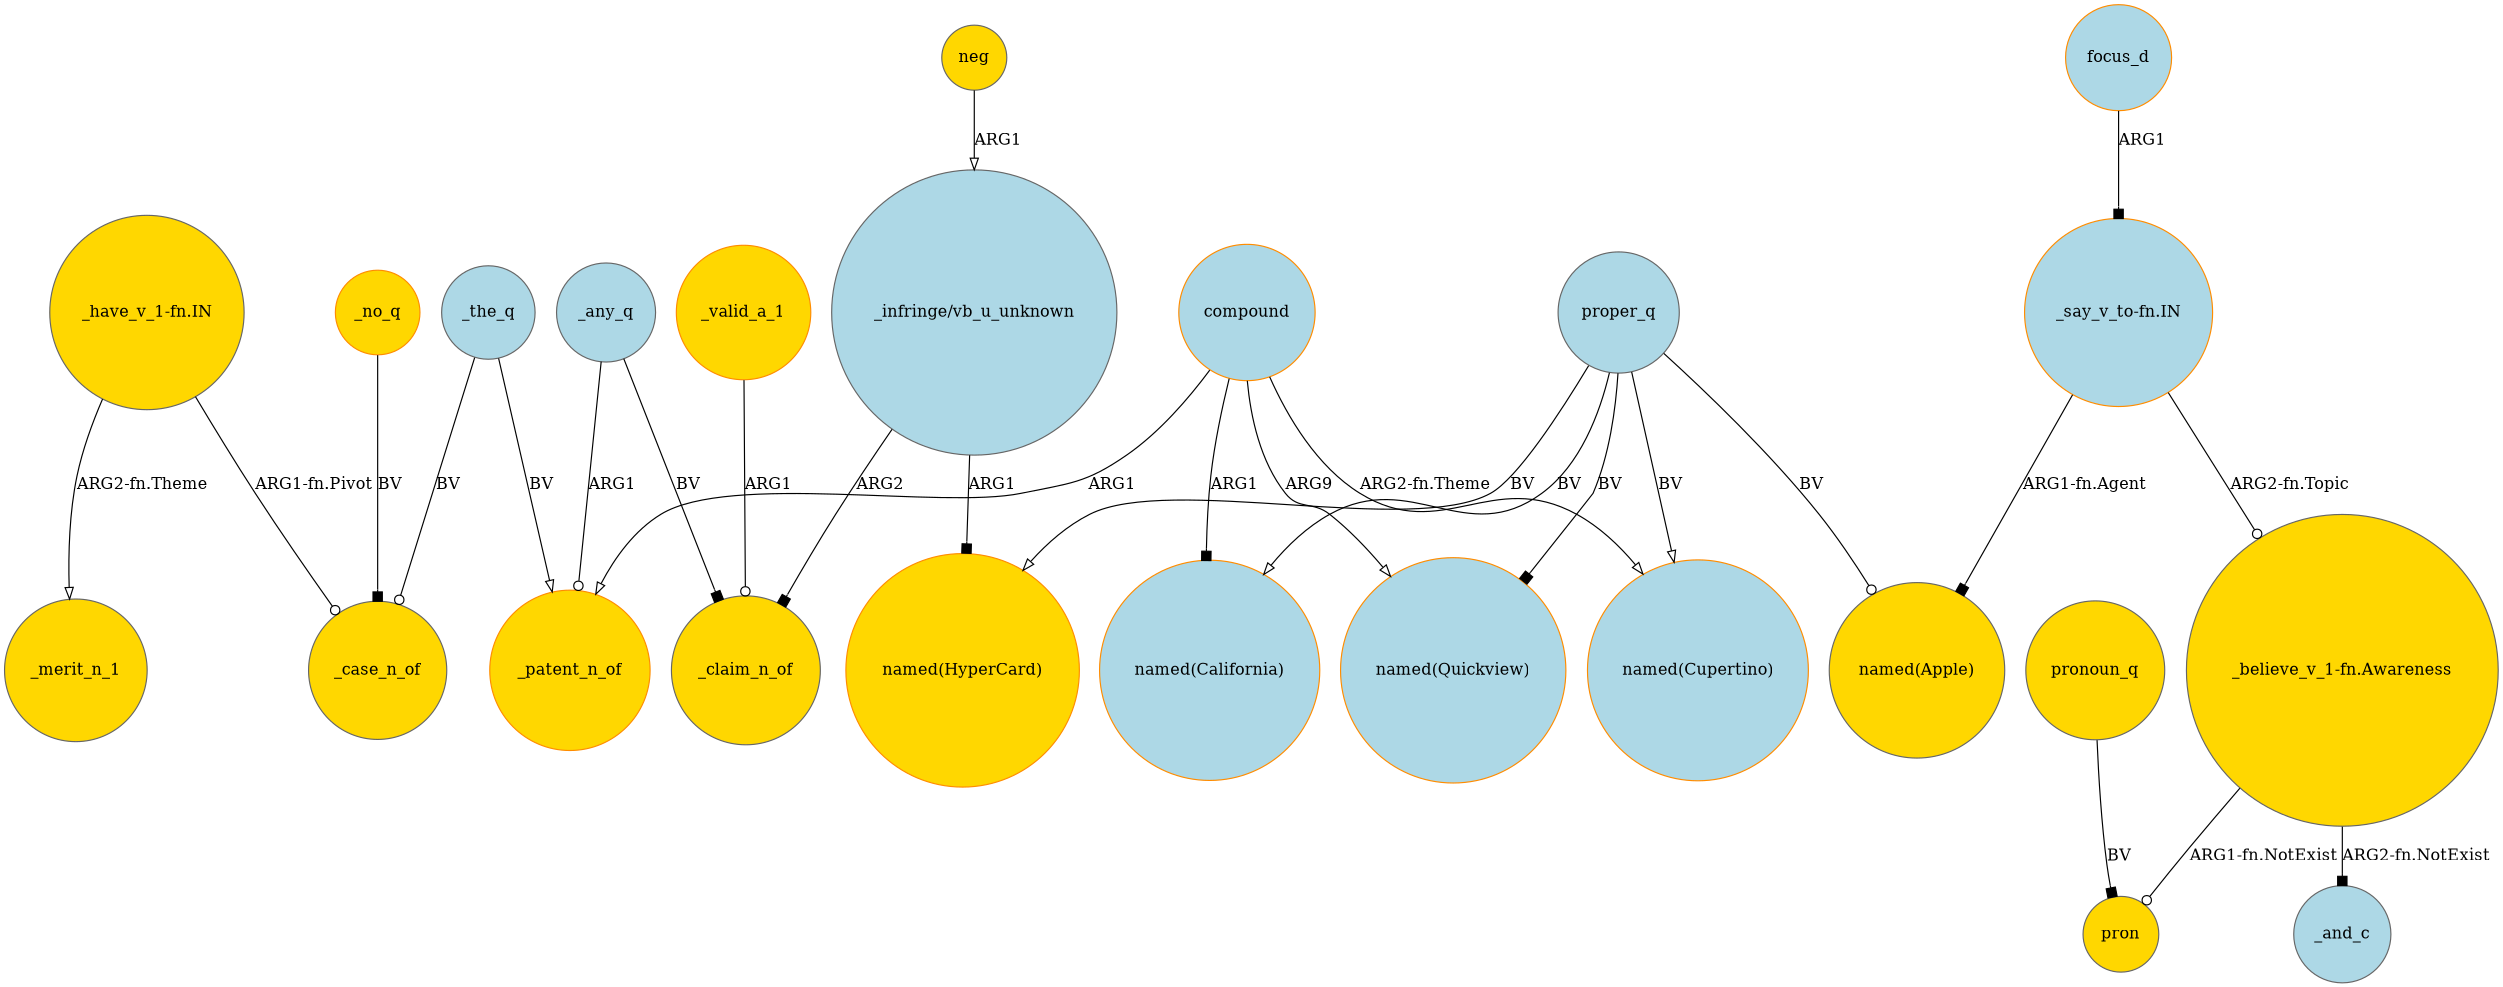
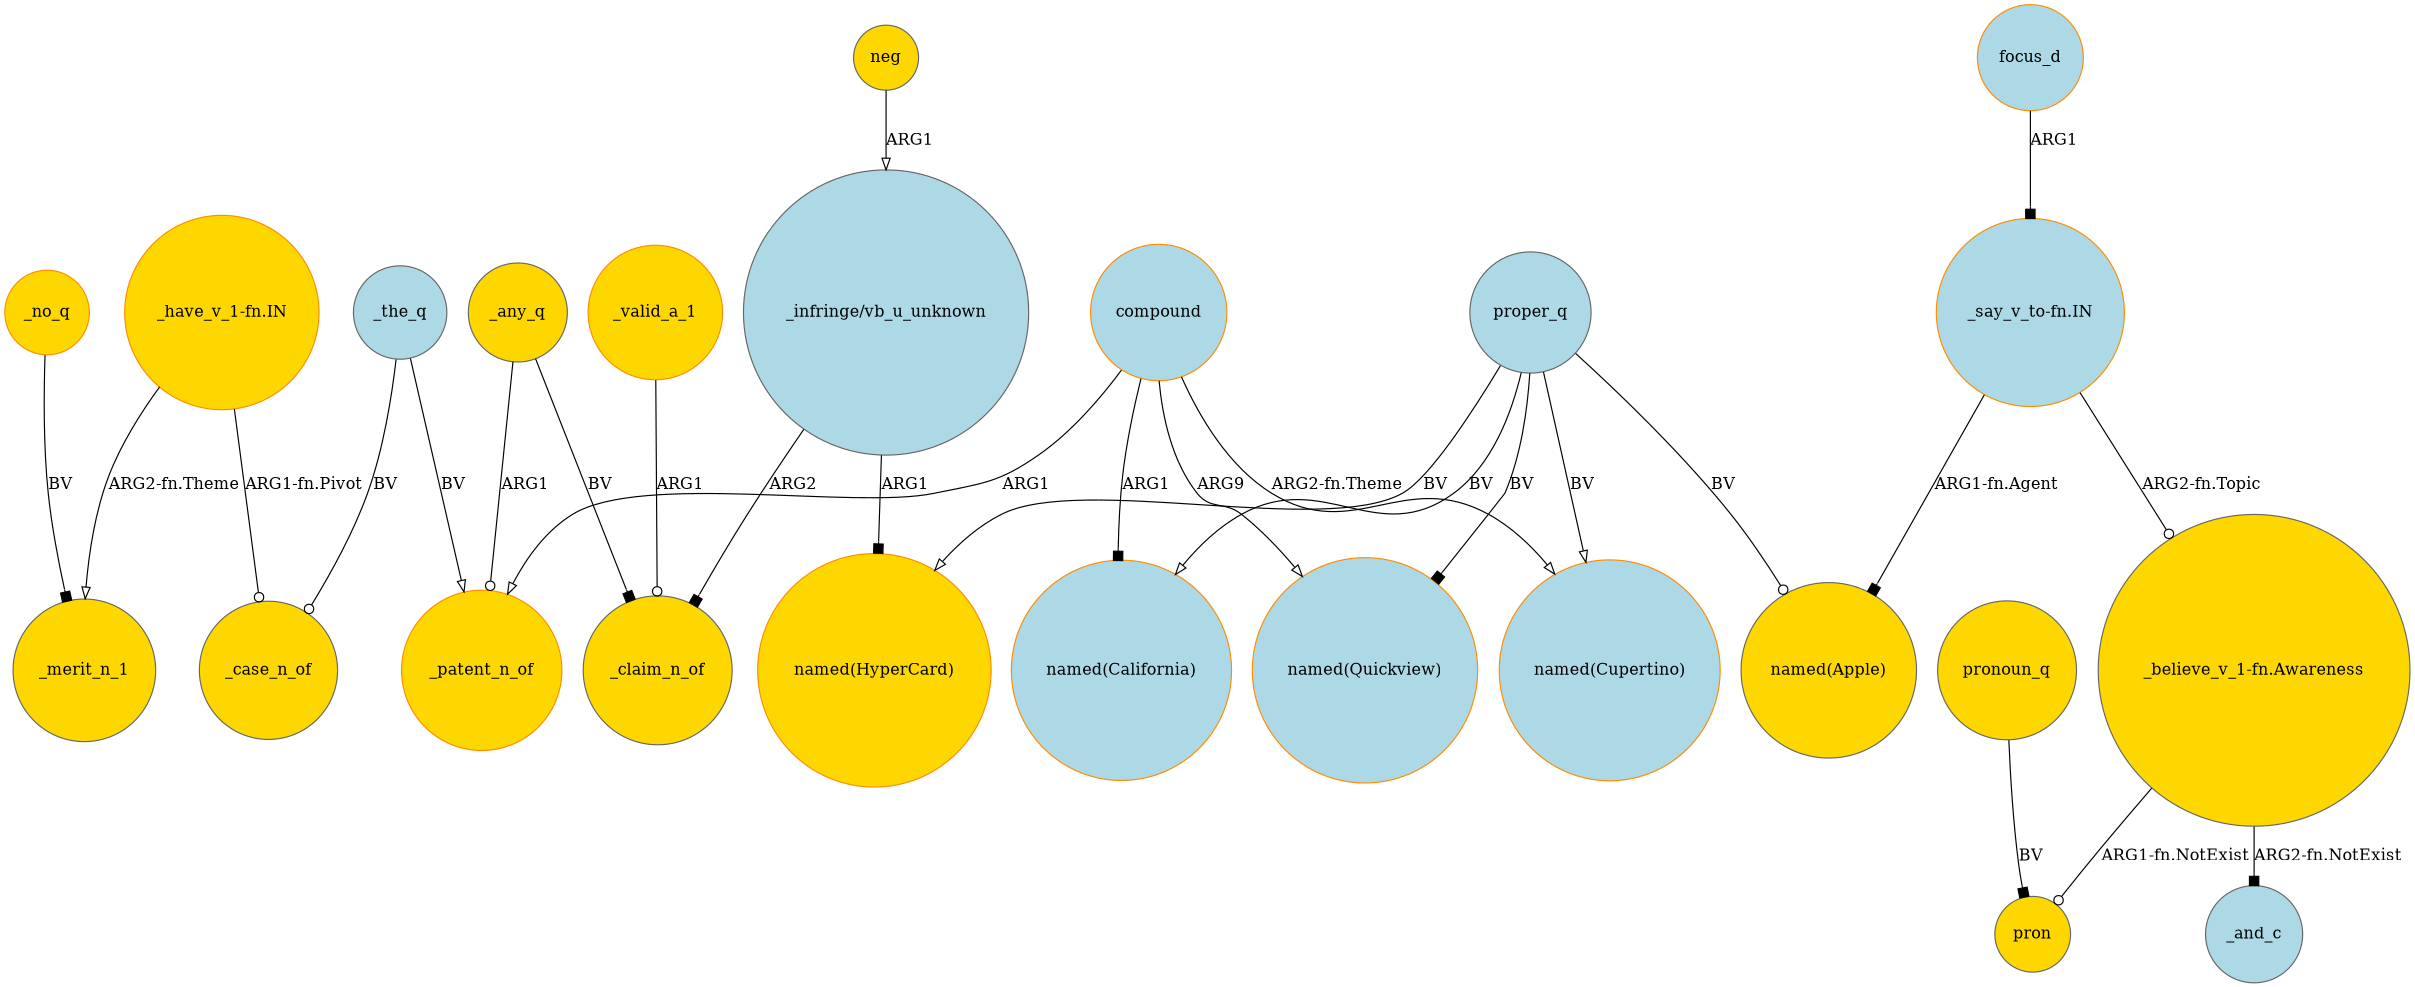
node "_have_v_1-fn.IN": color gray40 -> darkorange
node "_any_q": fillcolor lightblue -> gold
edge "_no_q" -> "_case_n_of": now "_no_q" -> "_merit_n_1"
